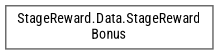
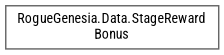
node "StageReward.Data.StageReward Bonus": label "StageReward.Data.StageReward Bonus" -> "RogueGenesia.Data.StageReward Bonus"
